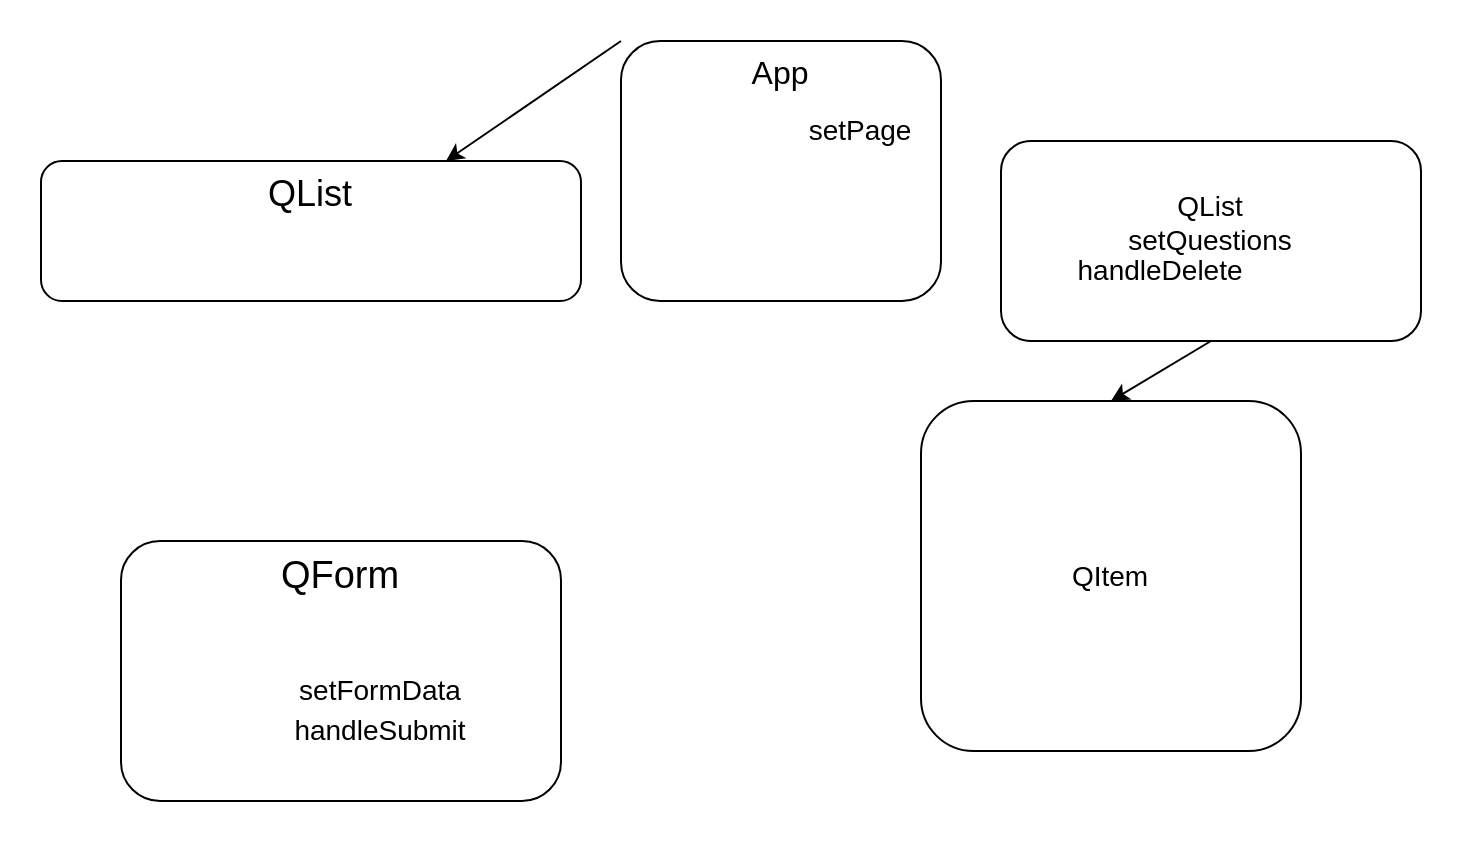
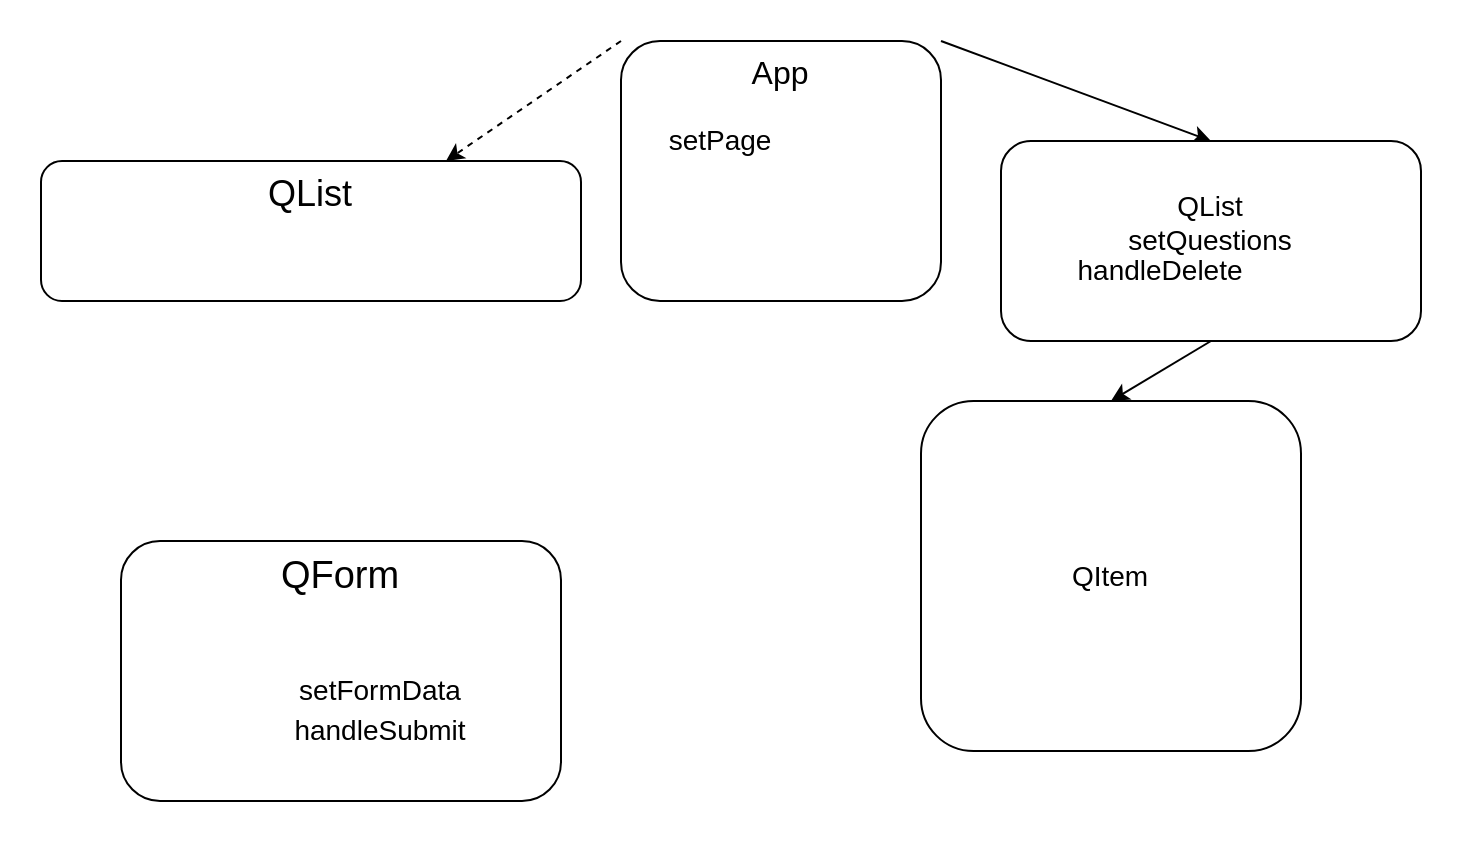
edge "App" -> "QList setQuestions": added
edge "App" -> "QList": style solid -> dashed
node "setPage": moved (861, 131) -> (721, 141)
